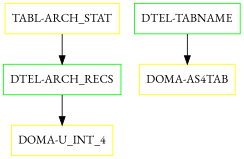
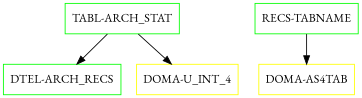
node "TABL-ARCH_STAT": color yellow -> green
node "DTEL-TABNAME": label "DTEL-TABNAME" -> "RECS-TABNAME"
edge "DTEL-ARCH_RECS" -> "DOMA-U_INT_4": now "TABL-ARCH_STAT" -> "DOMA-U_INT_4"
